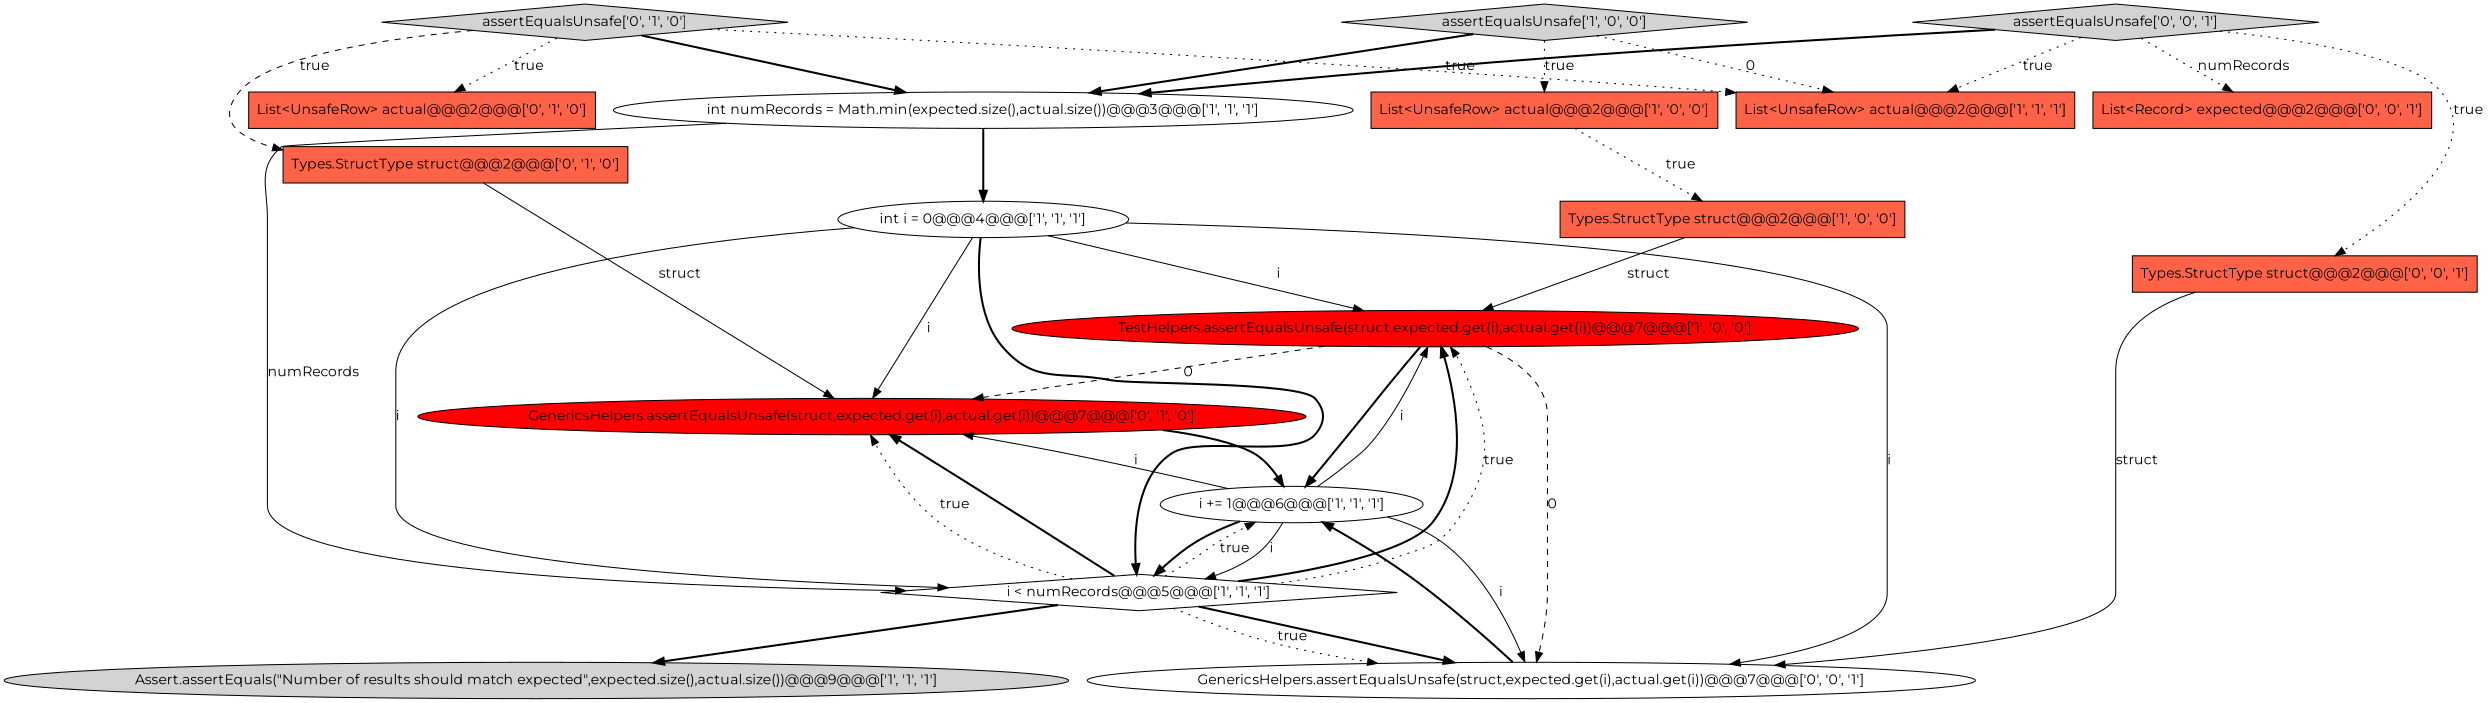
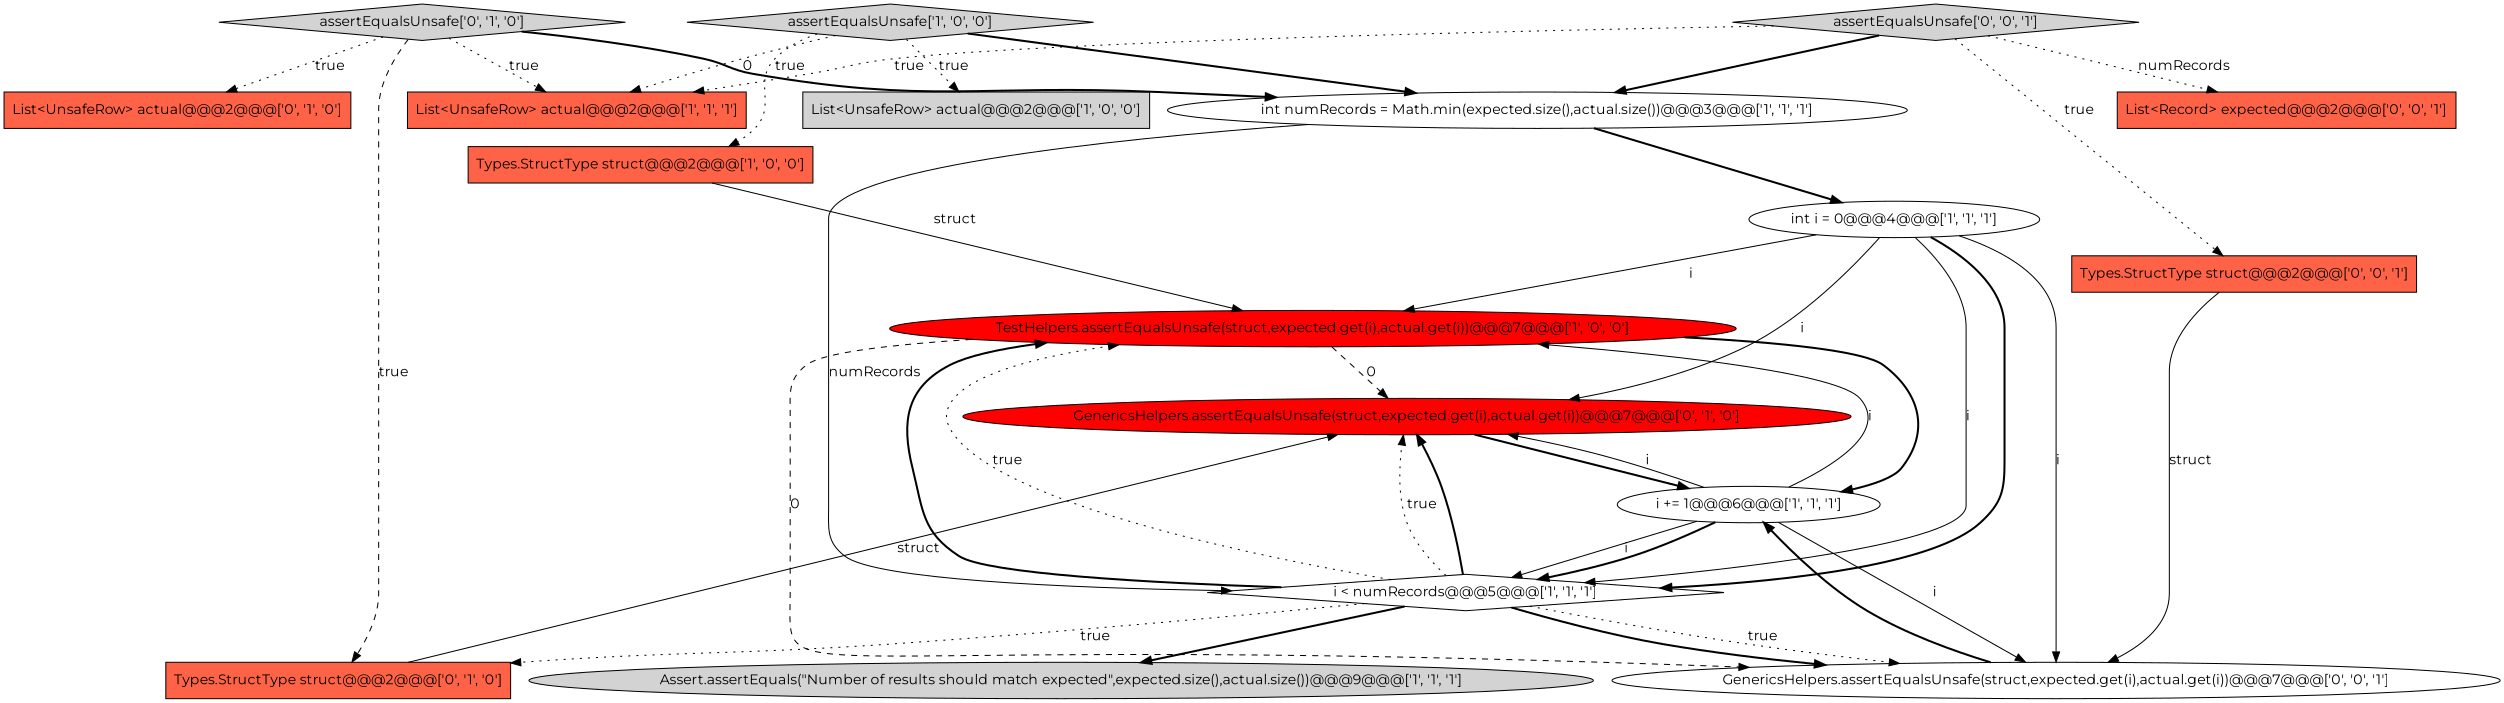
node "List<UnsafeRow> actual@@@2@@@['1', '0', '0']": fillcolor tomato -> lightgray
edge "List<UnsafeRow> actual@@@2@@@['1', '0', '0']" -> "Types.StructType struct@@@2@@@['1', '0', '0']": now "assertEqualsUnsafe['1', '0', '0']" -> "Types.StructType struct@@@2@@@['1', '0', '0']"
edge "i < numRecords@@@5@@@['1', '1', '1']" -> "i += 1@@@6@@@['1', '1', '1']": now "i < numRecords@@@5@@@['1', '1', '1']" -> "Types.StructType struct@@@2@@@['0', '1', '0']"
